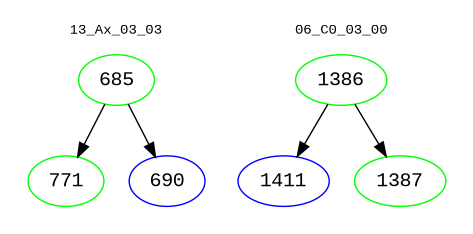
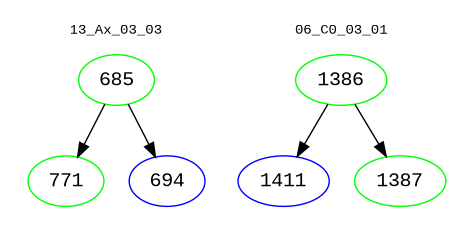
cluster "06_C0_03_00": label "06_C0_03_00" -> "06_C0_03_01"
node "690": label "690" -> "694"
